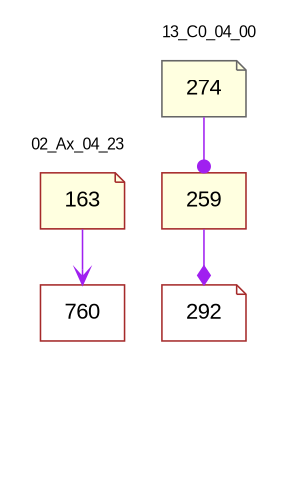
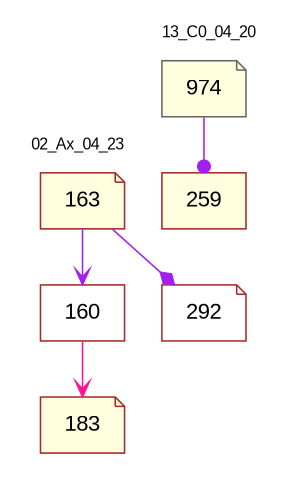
cluster "13_C0_04_00": label "13_C0_04_00" -> "13_C0_04_20"
node "274": label "274" -> "974"
edge "259" -> "292": now "163" -> "292"
node "760": label "760" -> "160"
node "183": added
